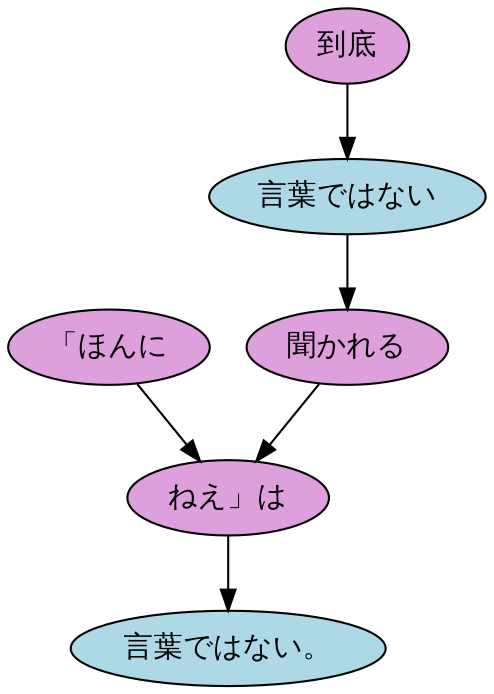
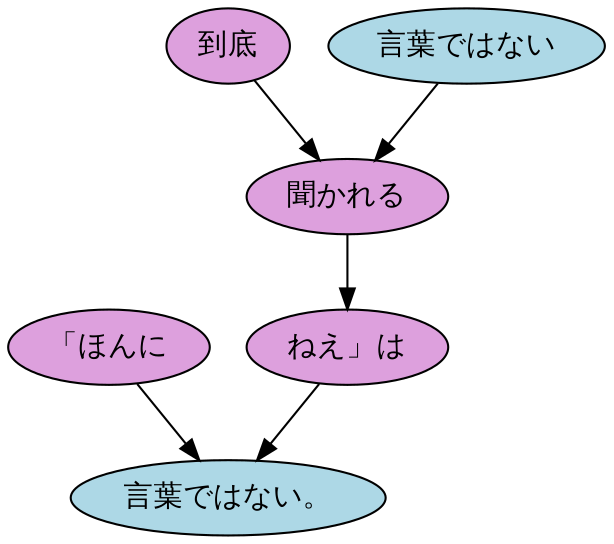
edge "到底" -> "言葉ではない": now "到底" -> "聞かれる"
edge "「ほんに" -> "ねえ」は": now "「ほんに" -> "言葉ではない。"
